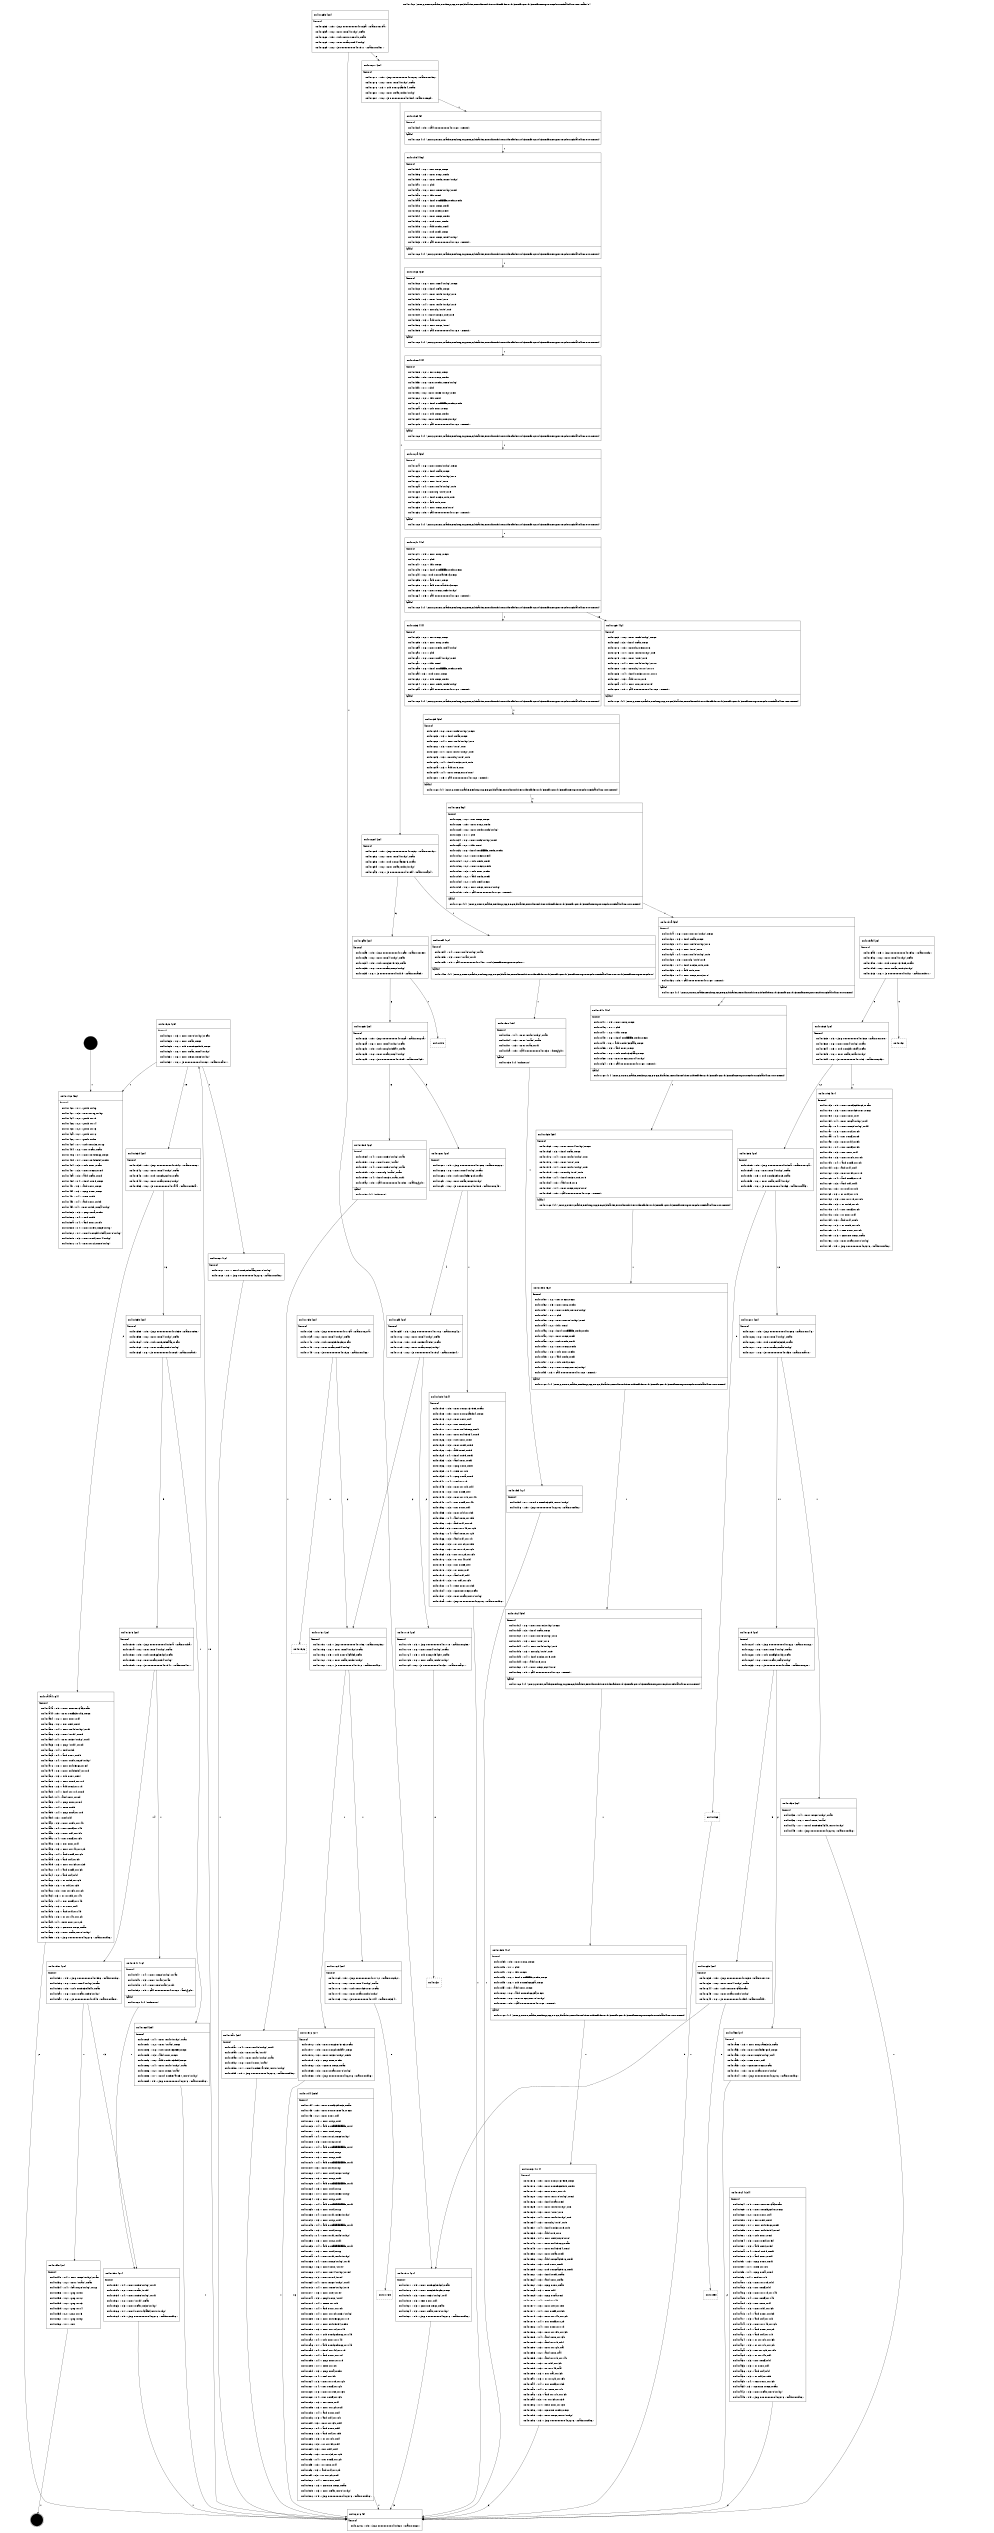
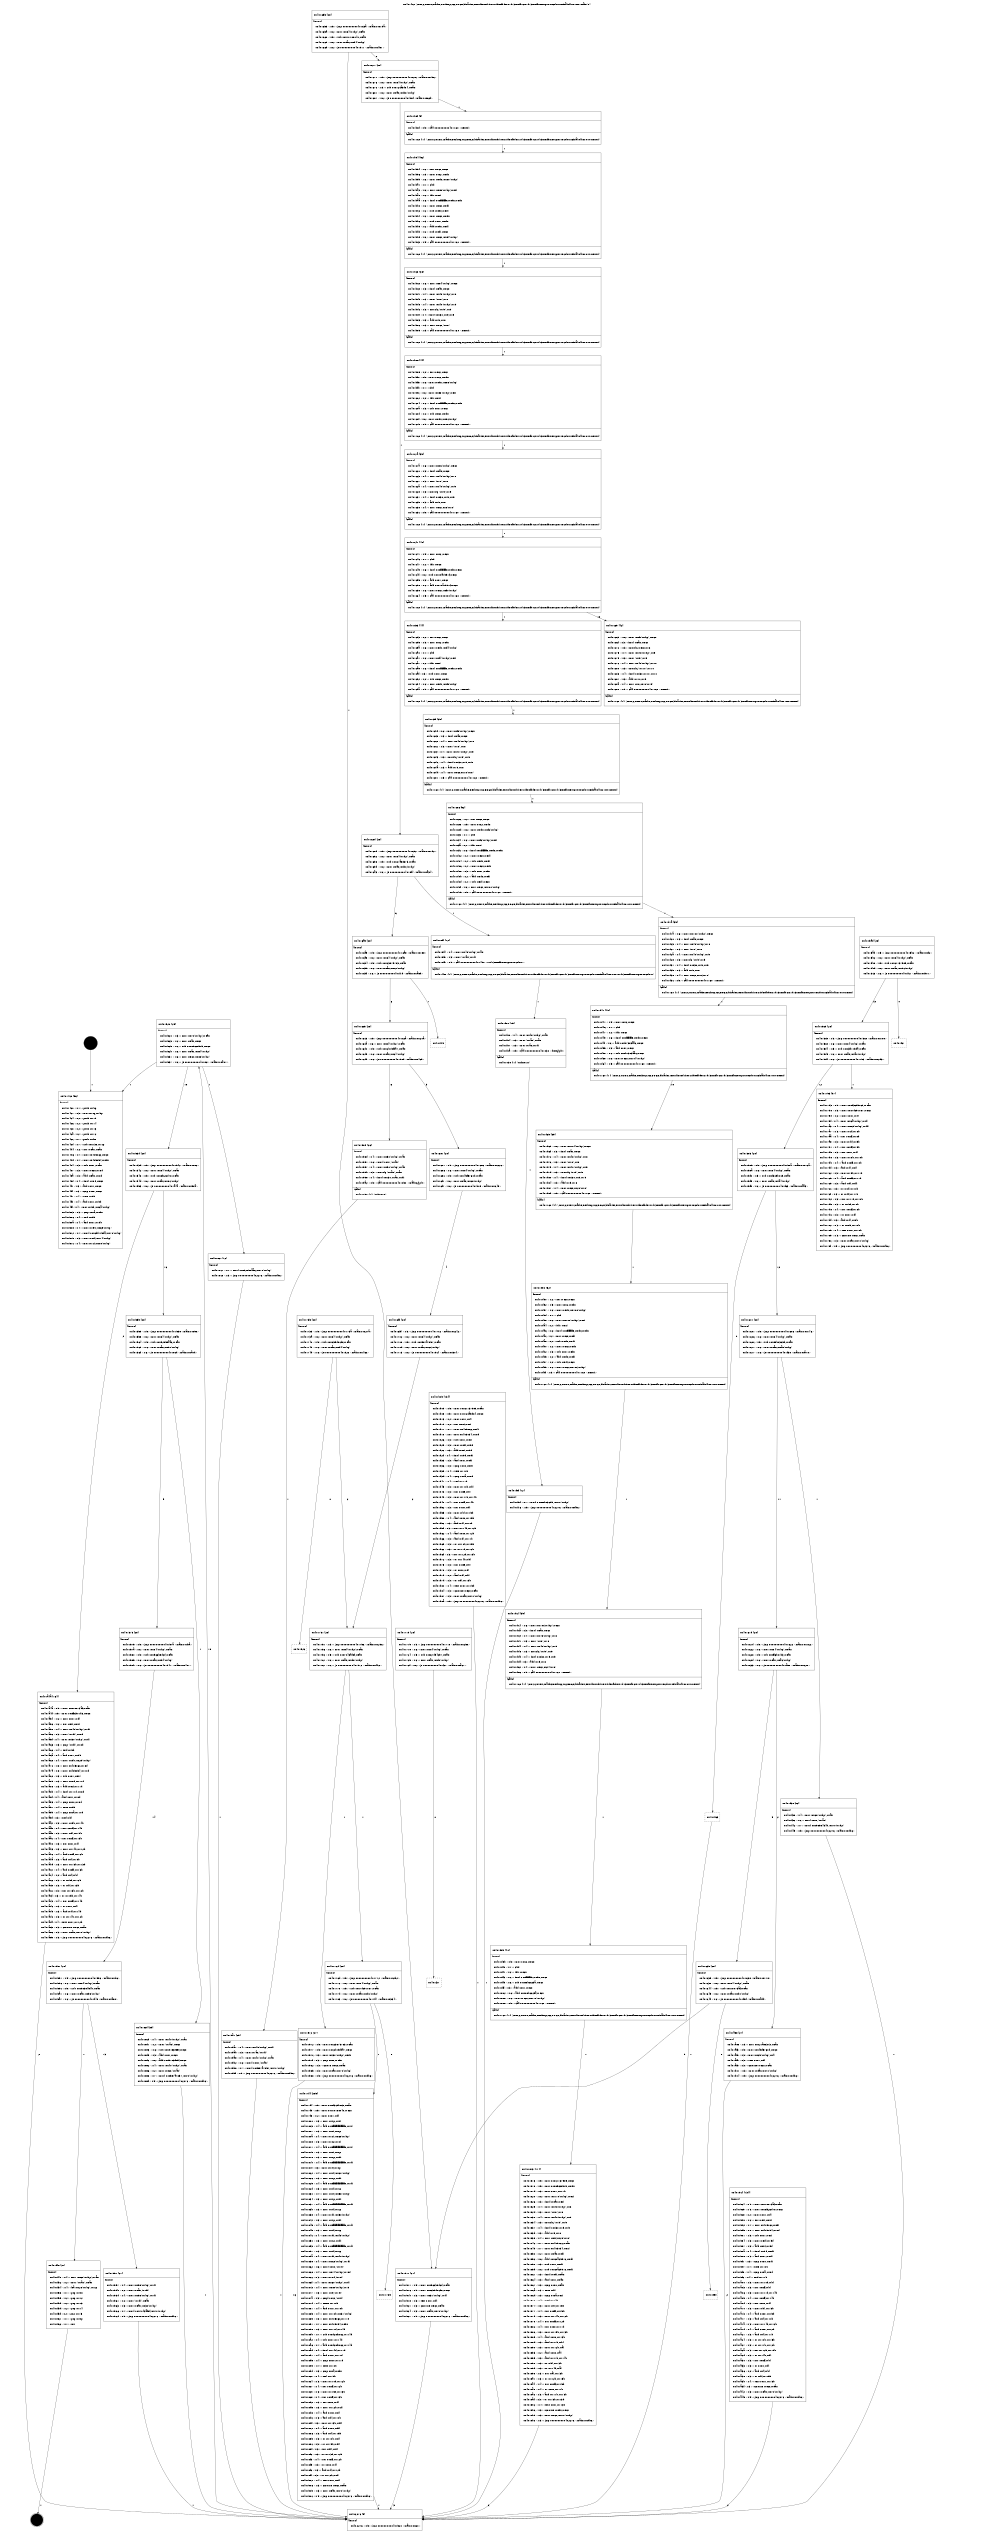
edge "0x4015ad [28]" -> "0x4015c9 [28]": label " 0" -> " 13"
edge "0x401d41 [40]" -> "0x401d69 [39]": label " 1" -> " 18"
edge "0x4016e1 [28]" -> "0x401b09 [134]": removed, label "1"
edge "0x4016fd [28]" -> "0x401719 [28]": removed, label "2"
node "0x401947 [16]": removed
edge "0x40176d [28]" -> "0x4017f4 [285]": added, label "1"
